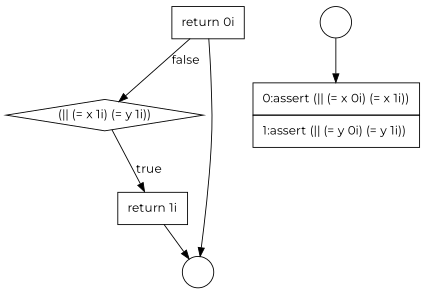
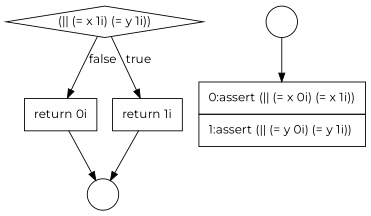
edge "return 0i" -> "(|| (= x 1i) (= y 1i))": reversed
